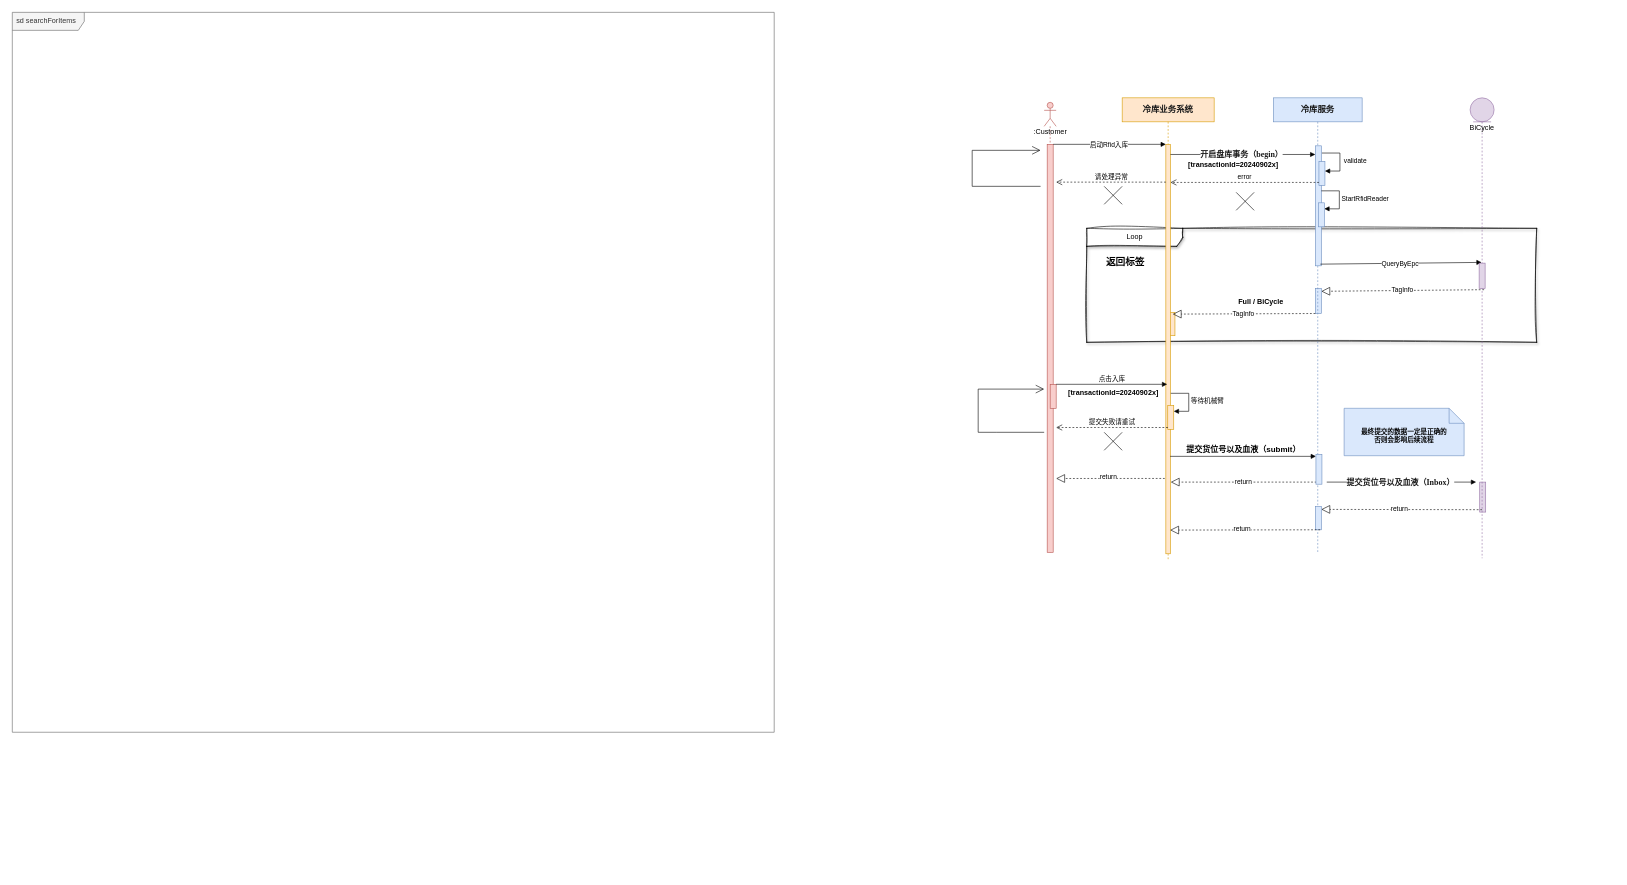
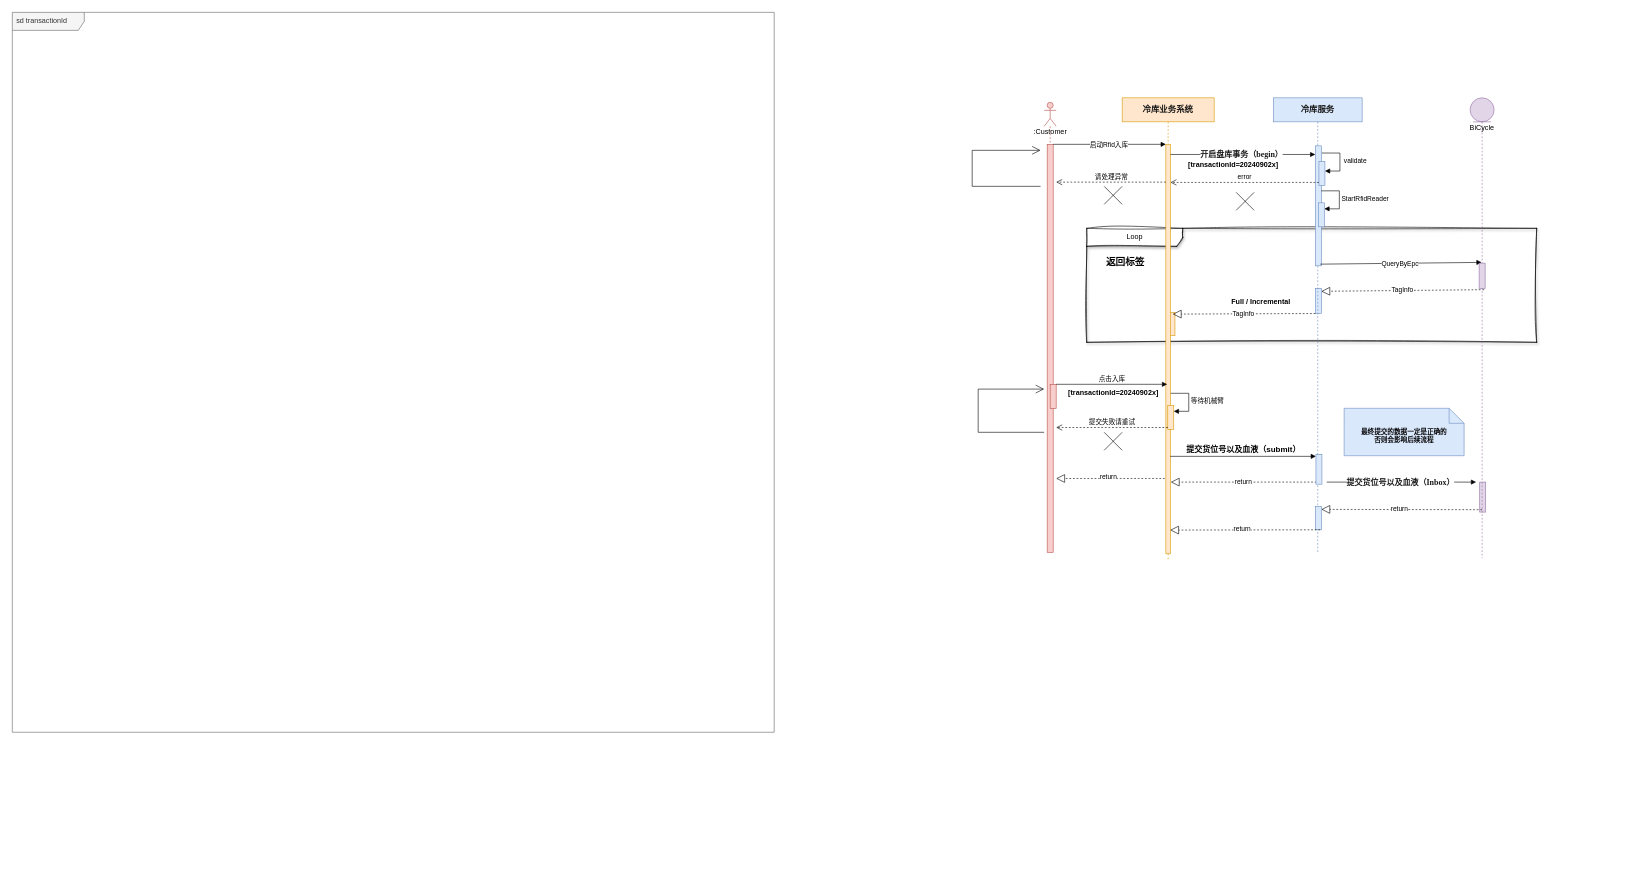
node "sd searchForItems": label "sd searchForItems" -> "sd transactionId"
node "Full / BiCycle": label "Full / BiCycle" -> "Full / Incremental"
